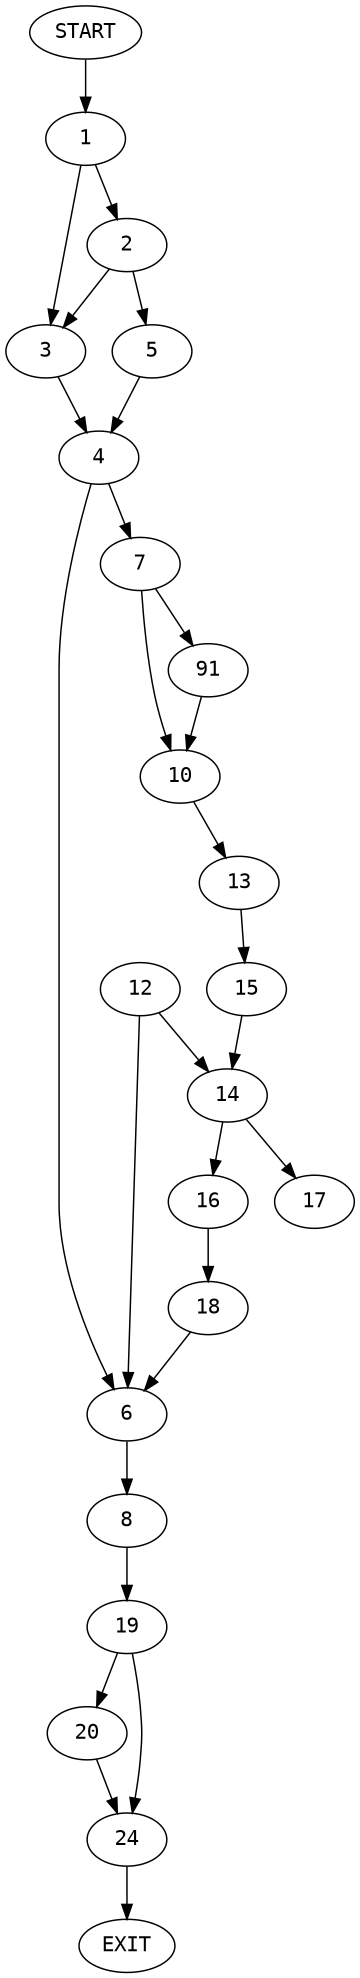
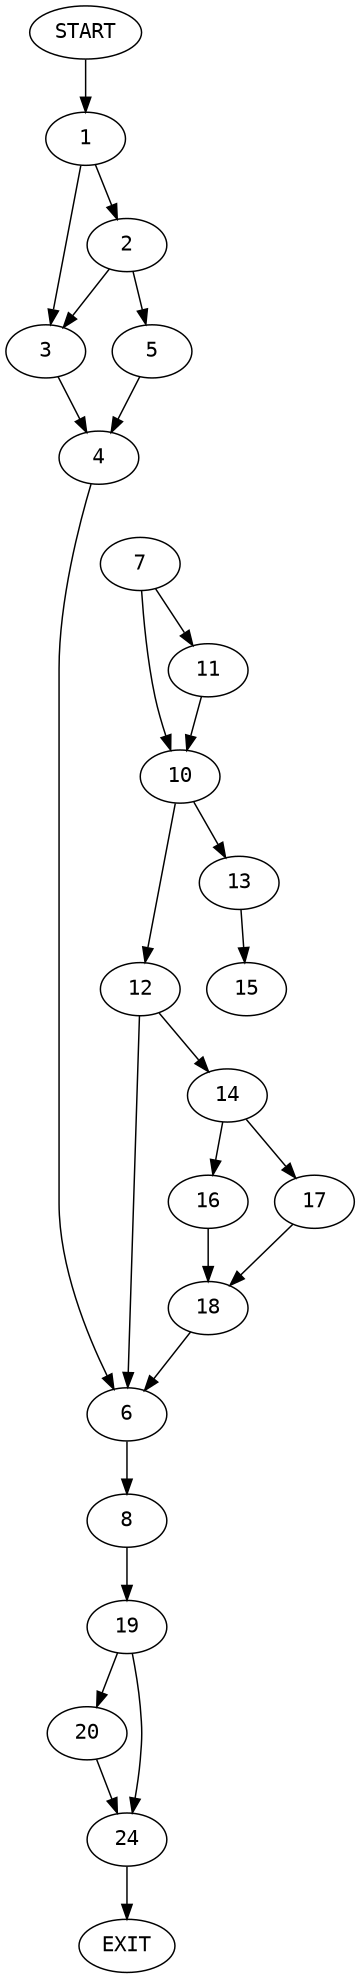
edge "4" -> "7": removed
node "91": label "91" -> "11"
edge "10" -> "12": added
edge "15" -> "14": removed
edge "17" -> "18": added
